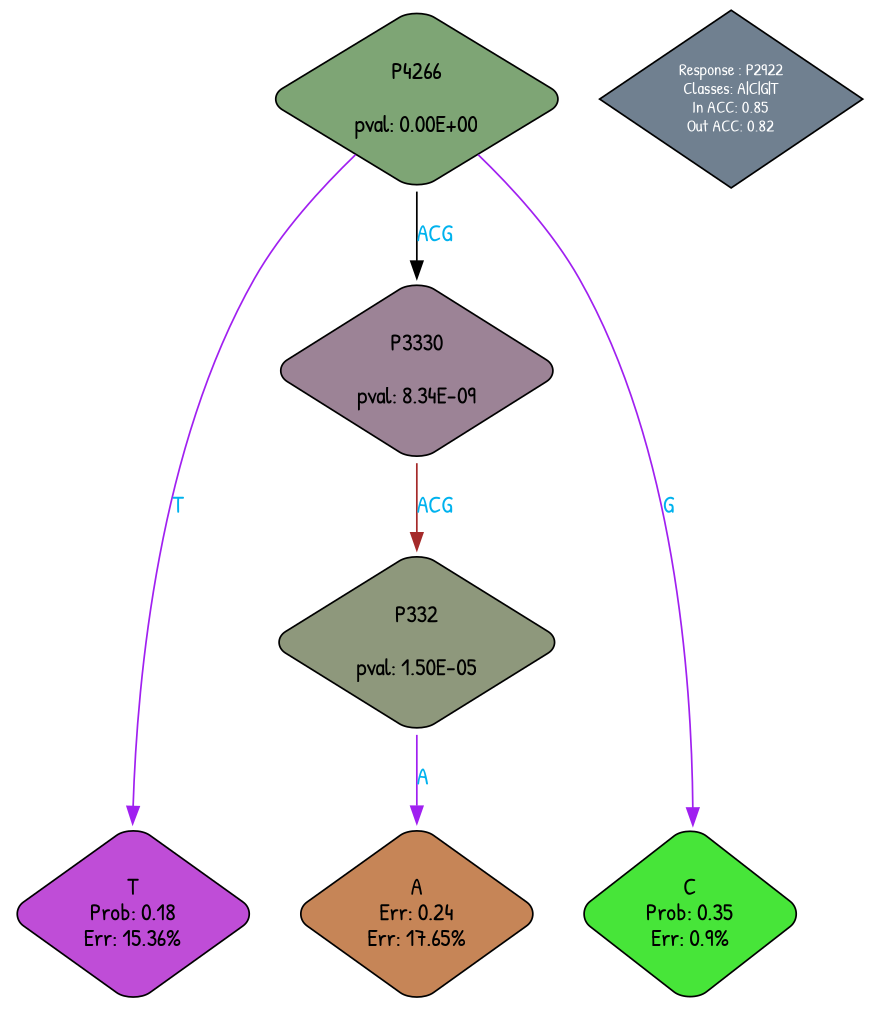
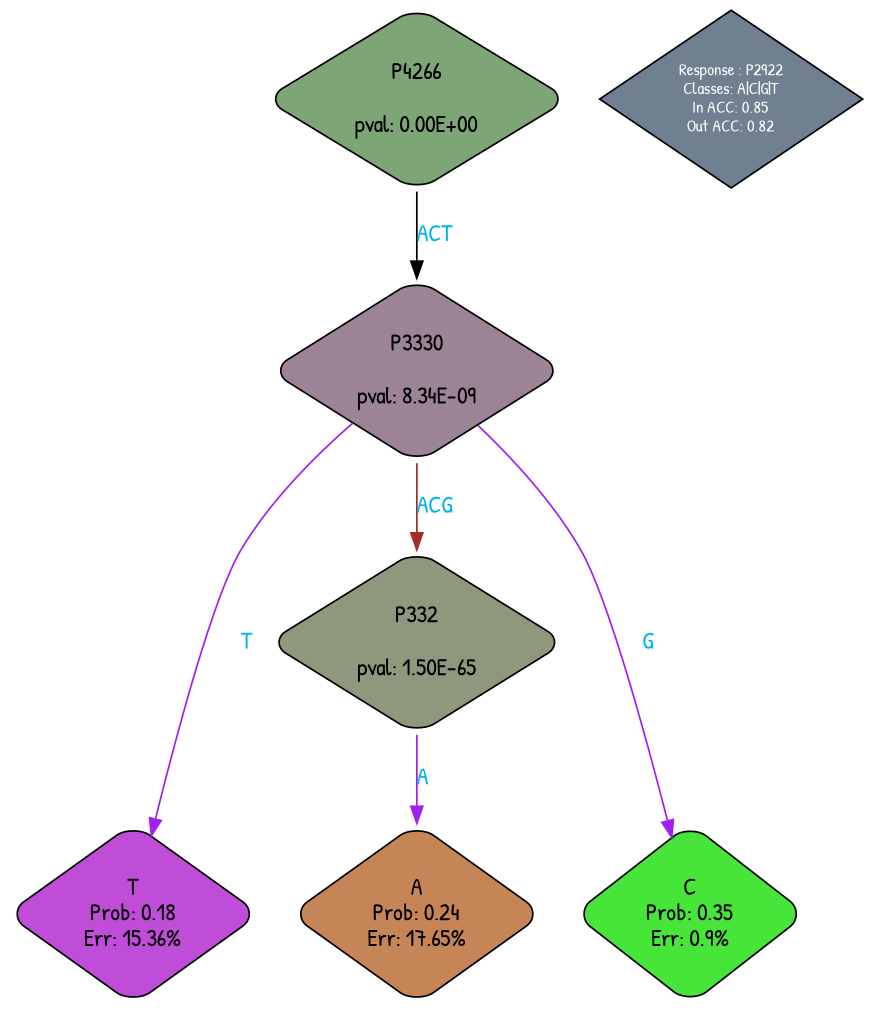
edge "P4266 pval: 0.00E+00" -> "P3330 pval: 8.34E-09": label "ACG" -> "ACT"
edge "P4266 pval: 0.00E+00" -> "T Prob: 0.18 Err: 15.36%": now "P3330 pval: 8.34E-09" -> "T Prob: 0.18 Err: 15.36%"
edge "P4266 pval: 0.00E+00" -> "C Prob: 0.35 Err: 0.9%": now "P3330 pval: 8.34E-09" -> "C Prob: 0.35 Err: 0.9%"
node "P332 pval: 1.50E-05": label "P332 pval: 1.50E-05" -> "P332 pval: 1.50E-65"
node "A Err: 0.24 Err: 17.65%": label "A Err: 0.24 Err: 17.65%" -> "A Prob: 0.24 Err: 17.65%"
